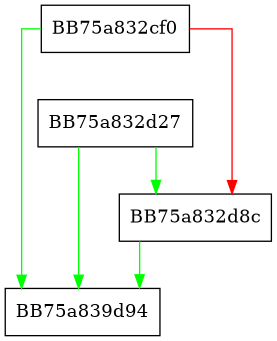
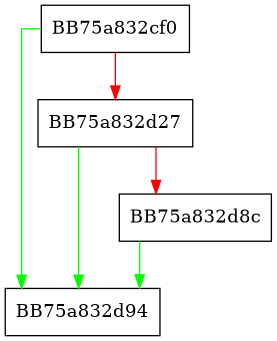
edge "BB75a832cf0" -> "BB75a832d8c": now "BB75a832cf0" -> "BB75a832d27"
edge "BB75a832d27" -> "BB75a832d8c": color green -> red
node "BB75a839d94": label "BB75a839d94" -> "BB75a832d94"
